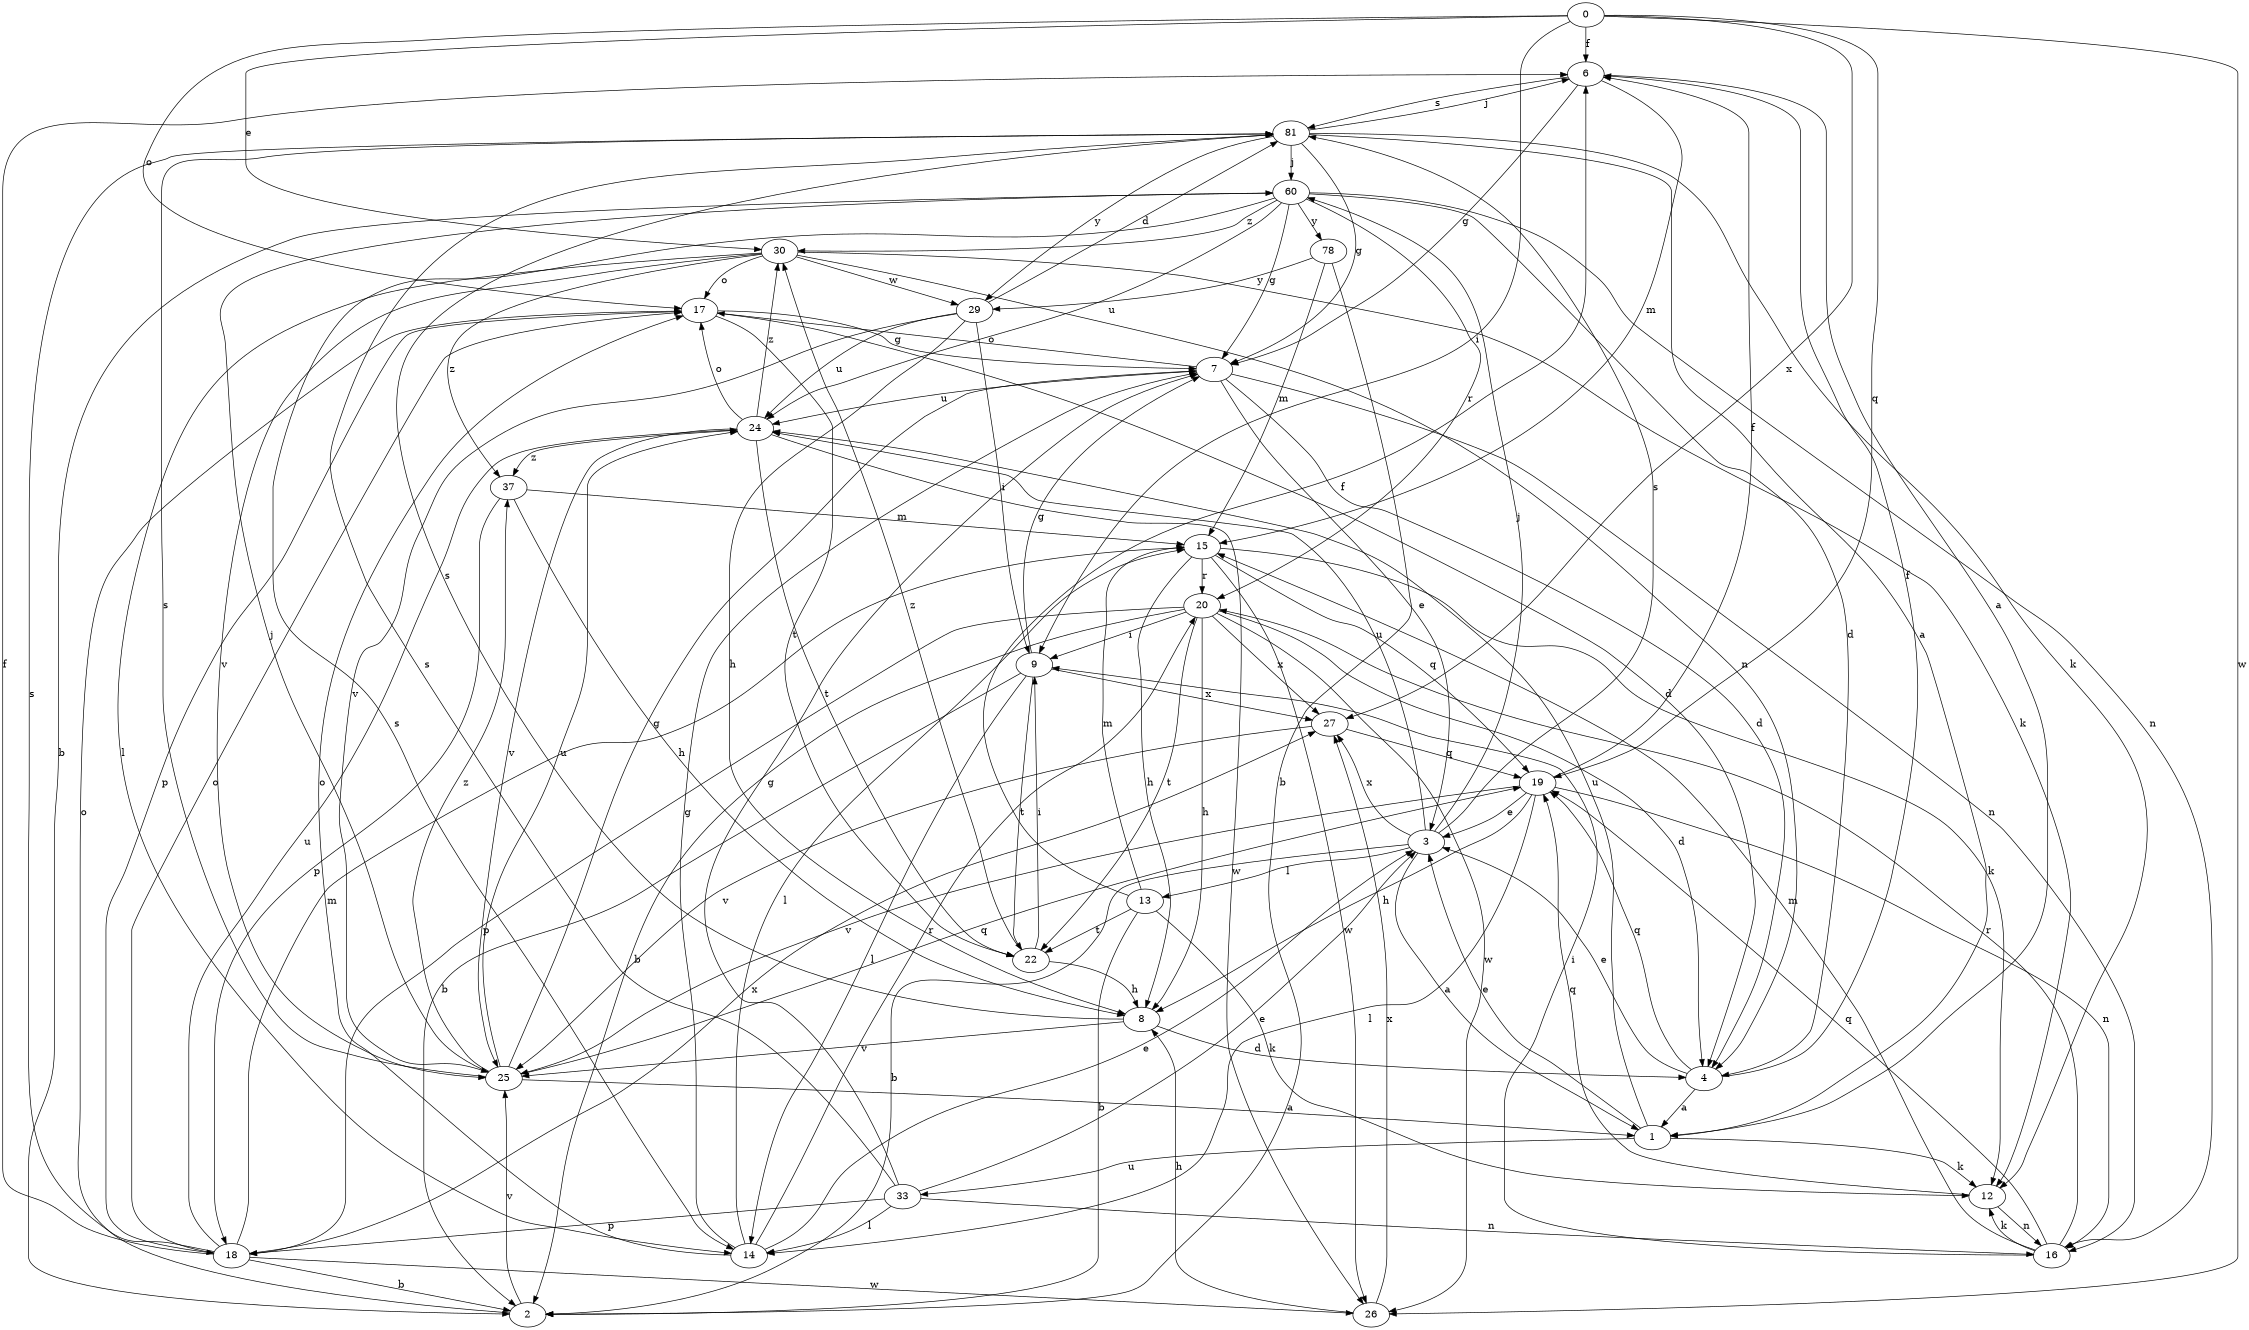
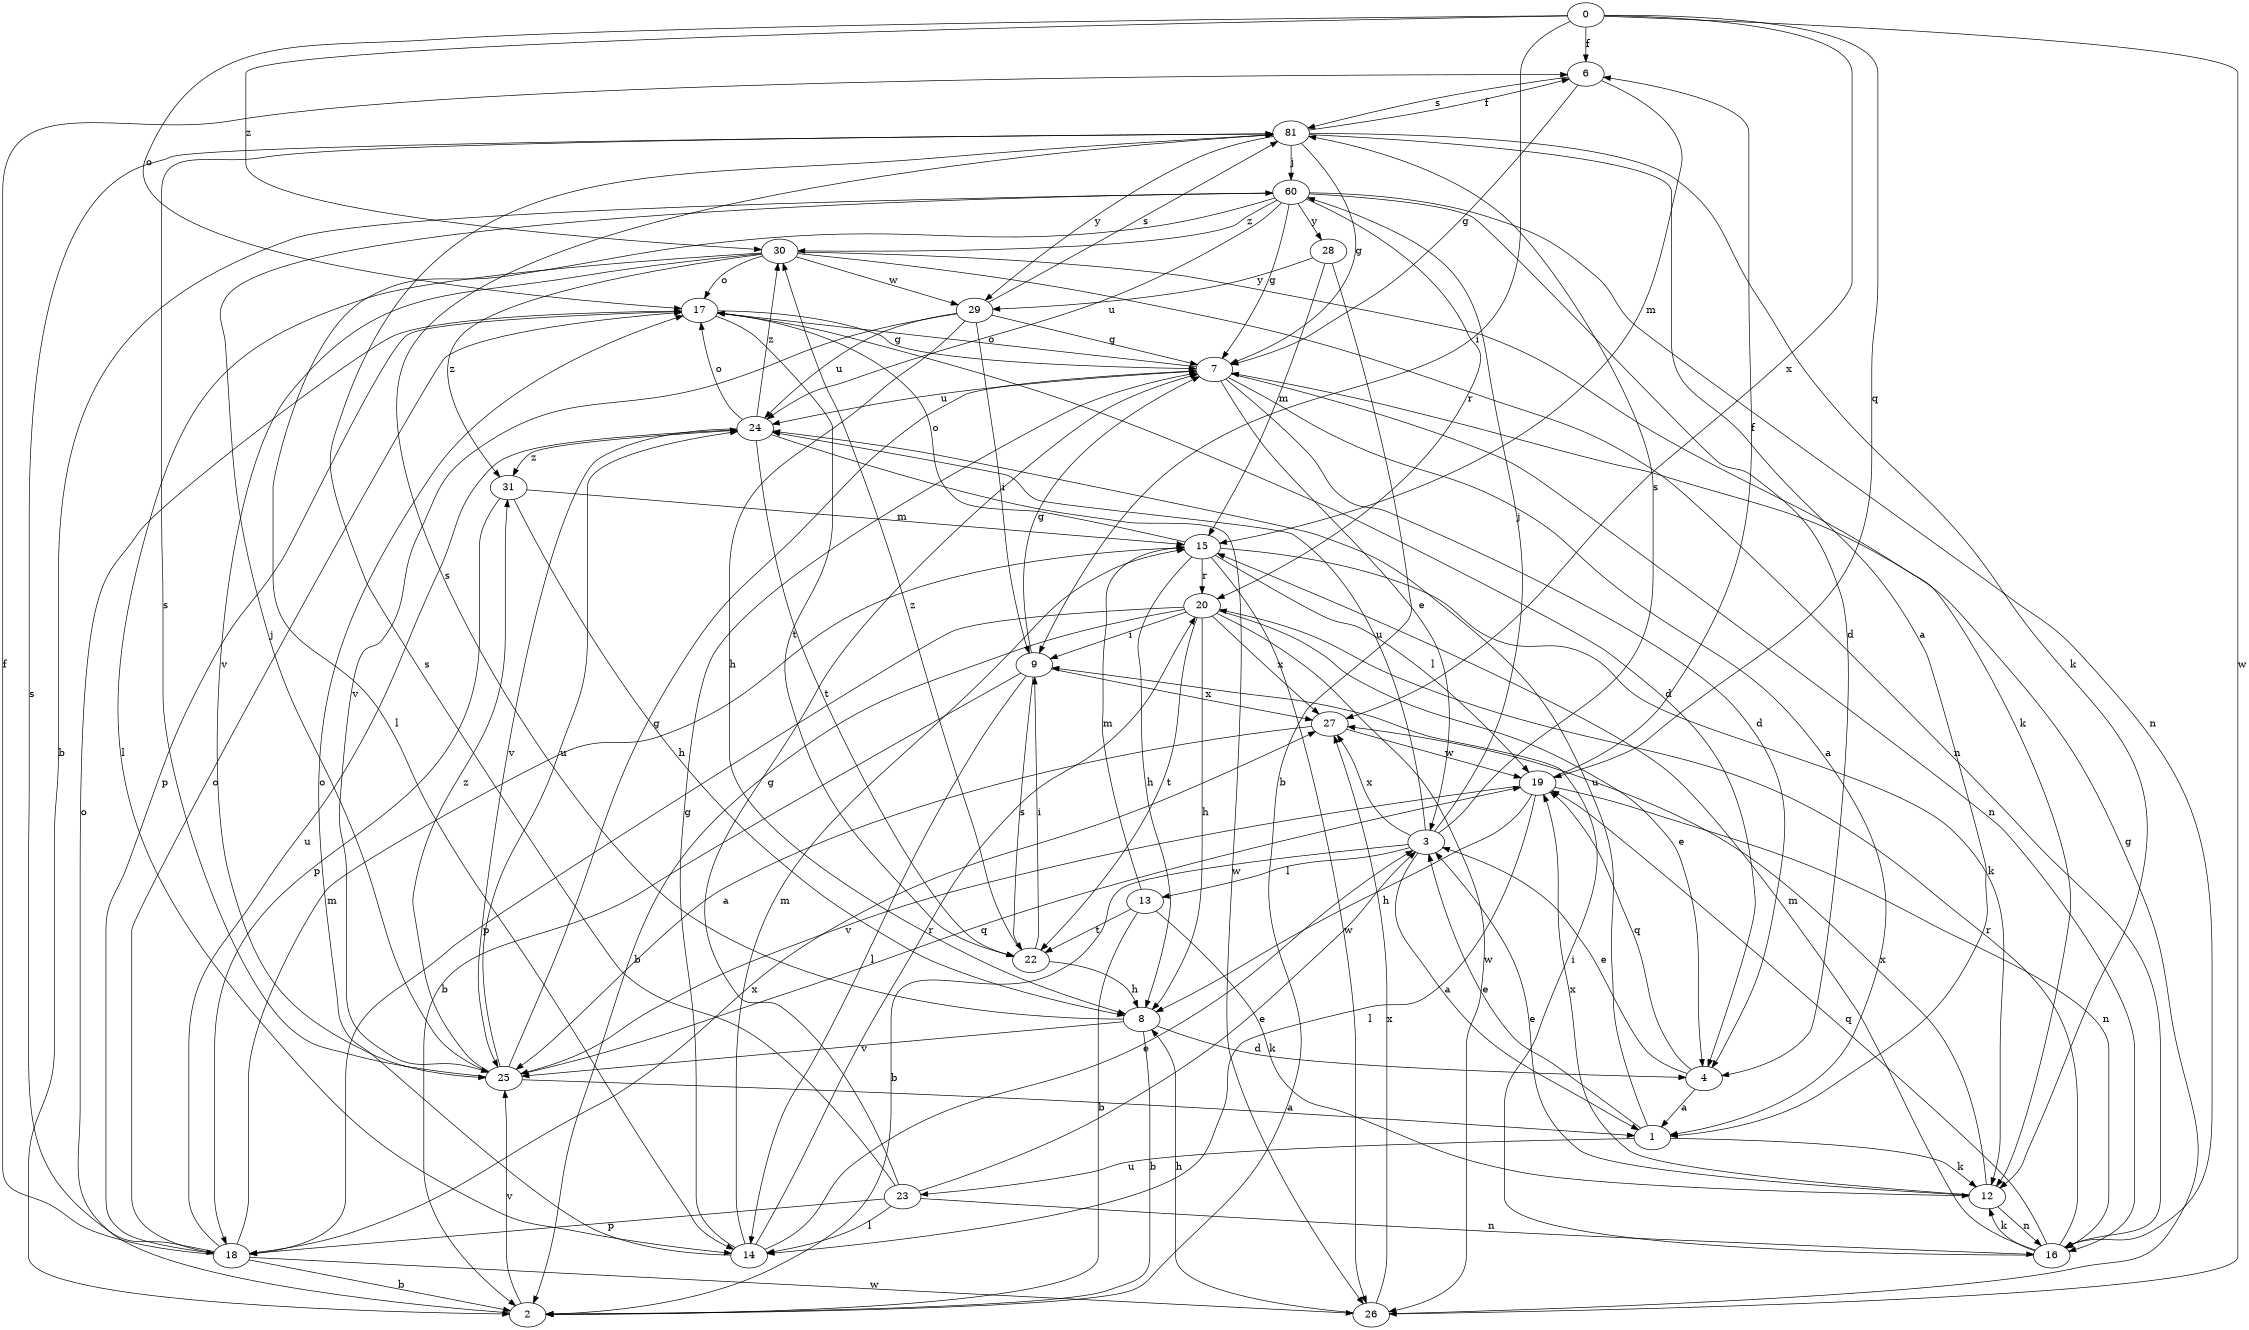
edge "81" -> "6": label "j" -> "f"
edge "0" -> "30": label "e" -> "z"
edge "29" -> "81": label "d" -> "s"
node "78": label "78" -> "28"
edge "29" -> "7": added, label "g"
edge "30" -> "4": now "30" -> "16"
edge "15" -> "17": added, label "o"
node "37": label "37" -> "31"
edge "13" -> "6": removed, label "f"
edge "4" -> "6": removed, label "f"
edge "6" -> "1": now "7" -> "1"
edge "15" -> "19": label "q" -> "l"
edge "60" -> "14": label "s" -> "l"
edge "27" -> "19": label "q" -> "w"
edge "9" -> "22": label "t" -> "s"
edge "19" -> "3": now "12" -> "3"
edge "20" -> "4": label "d" -> "e"
edge "12" -> "27": added, label "x"
edge "27" -> "25": label "v" -> "a"
edge "14" -> "15": label "l" -> "m"
edge "26" -> "7": added, label "g"
edge "12" -> "19": label "q" -> "x"
node "33": label "33" -> "23"
edge "8" -> "2": added, label "b"
